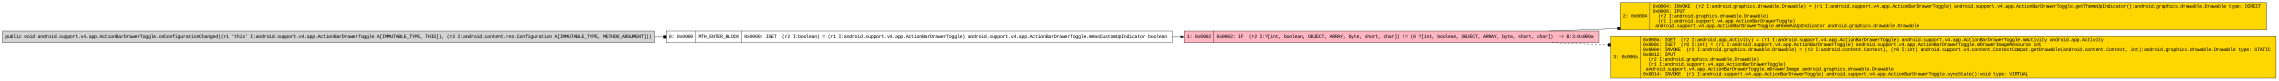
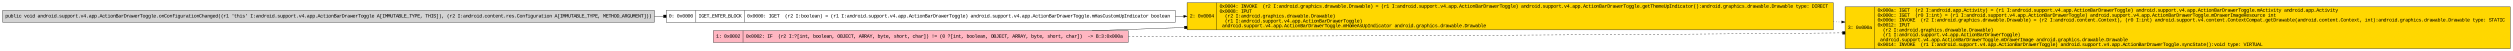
edge "2: 0x0004" -> "3: 0x000a": added
node "0: 0x0000": text "MTH_ENTER_BLOCK" -> "IGET_ENTER_BLOCK"
edge "0: 0x0000" -> "1: 0x0002": now "0: 0x0000" -> "2: 0x0004"
